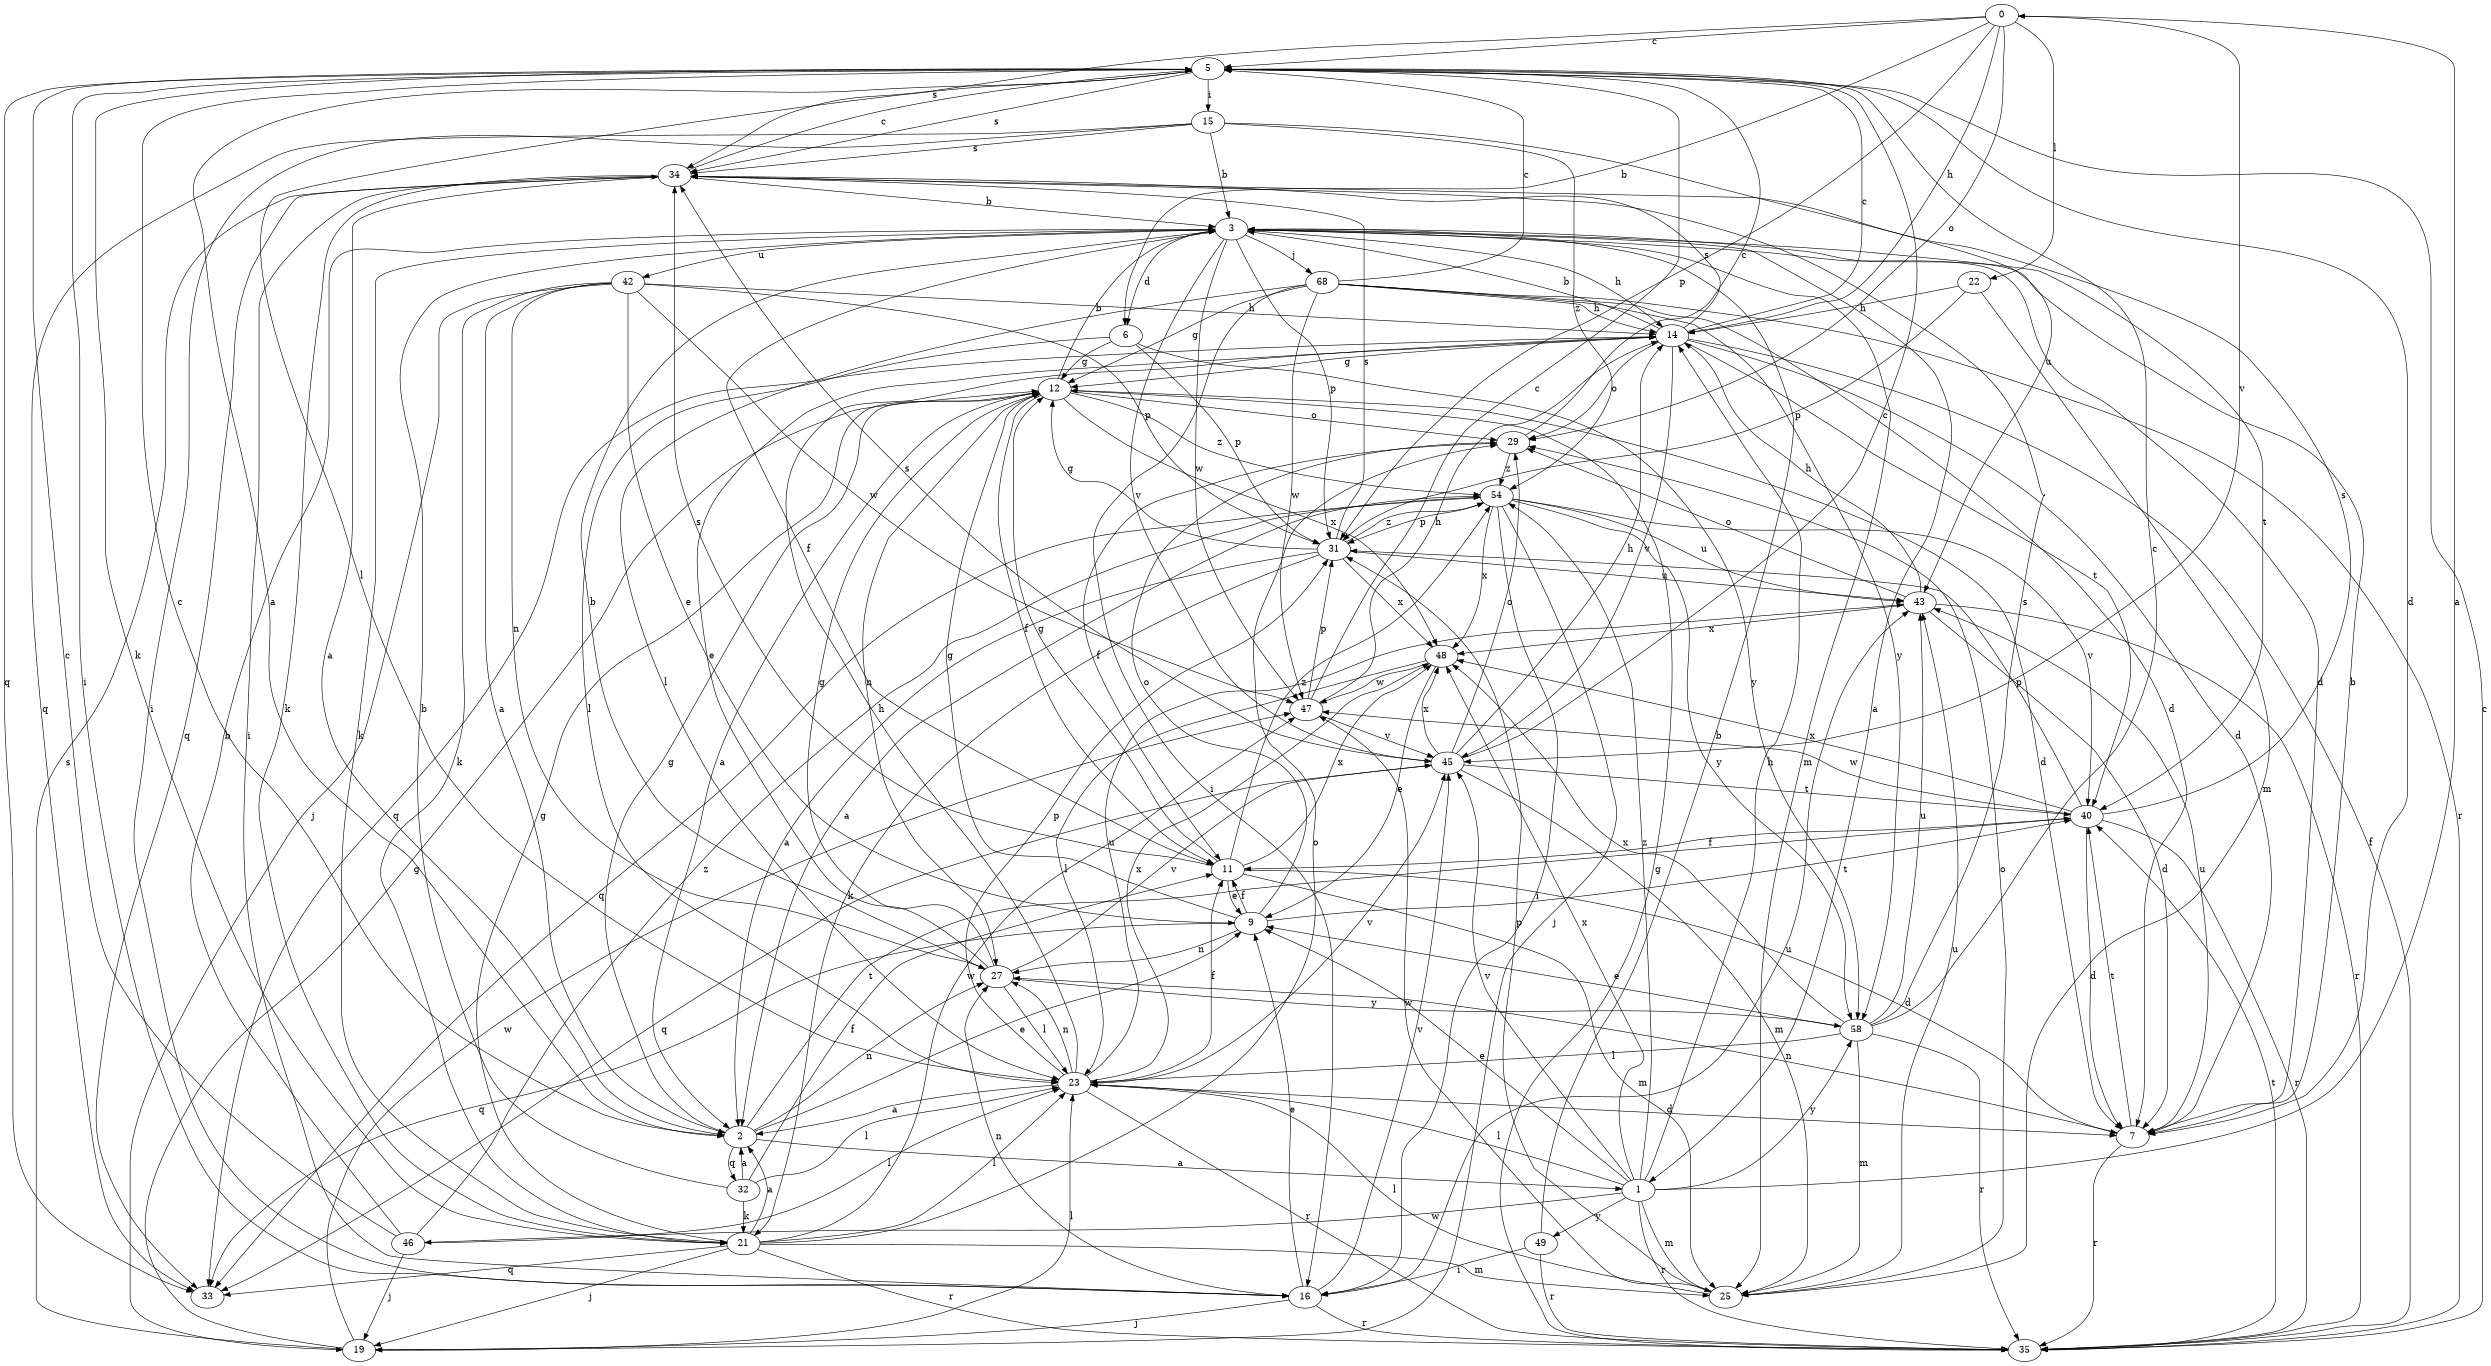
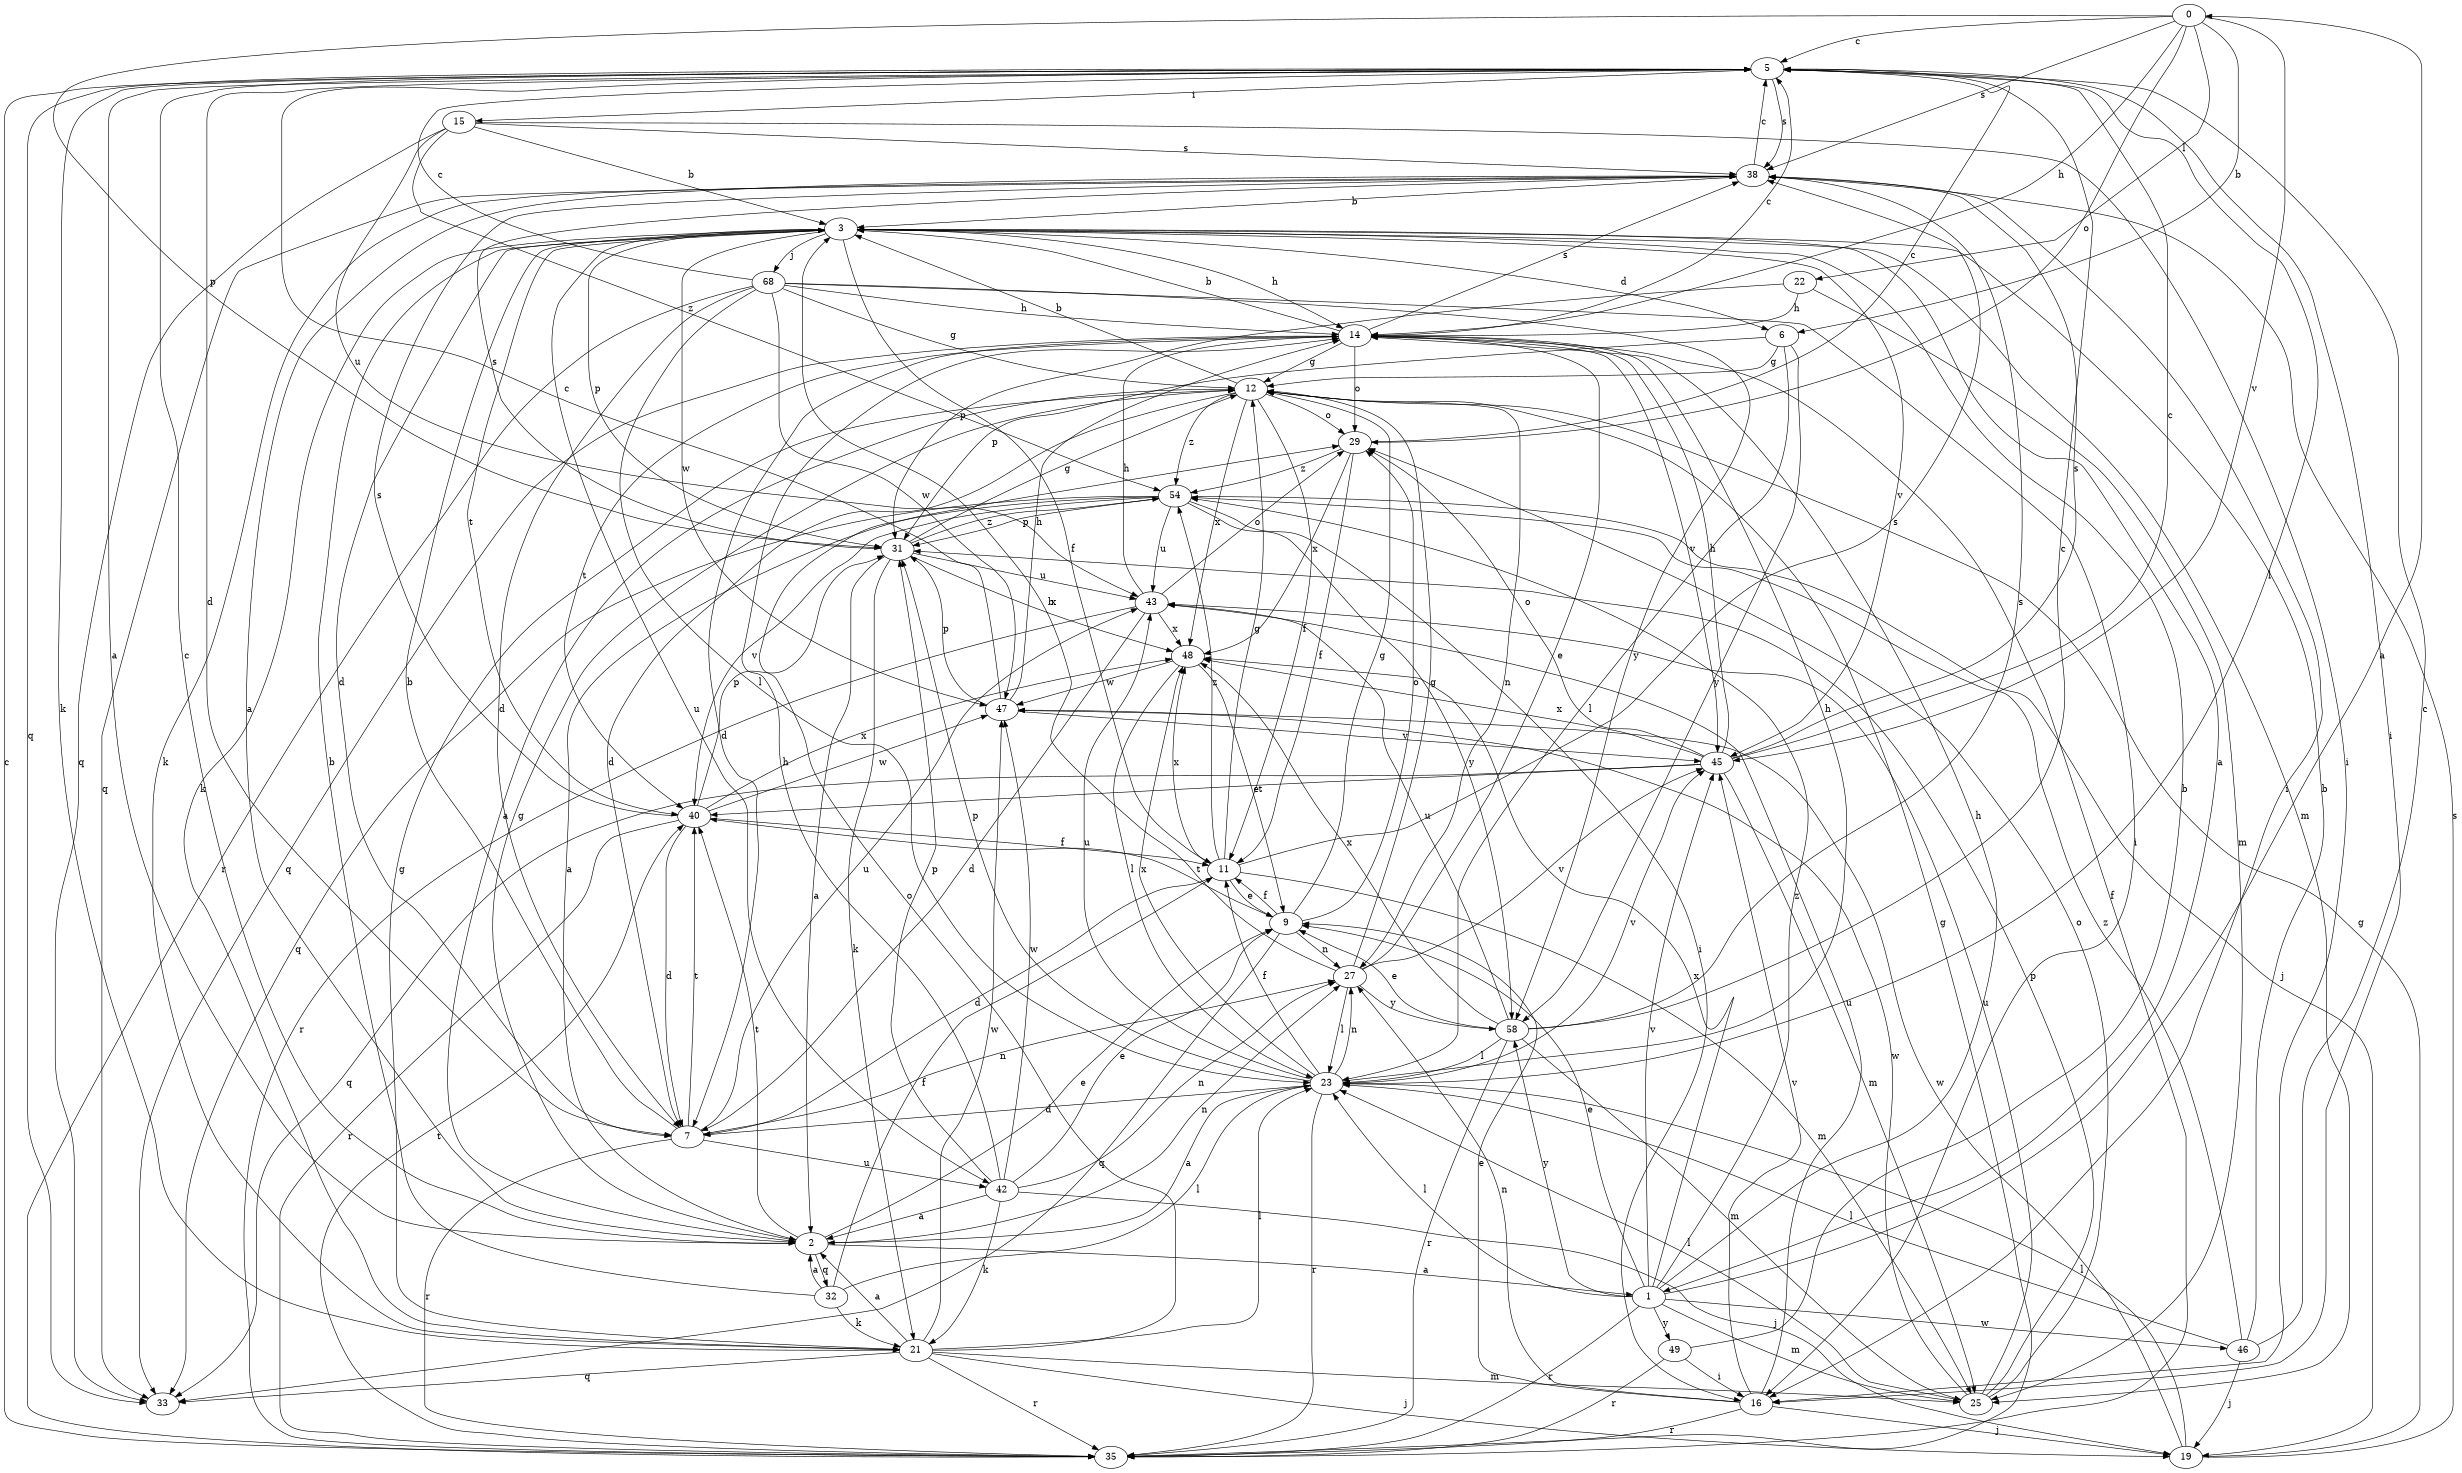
node "34": label "34" -> "38"
edge "54" -> "48": now "29" -> "48"
edge "7" -> "42": added, label "u"
